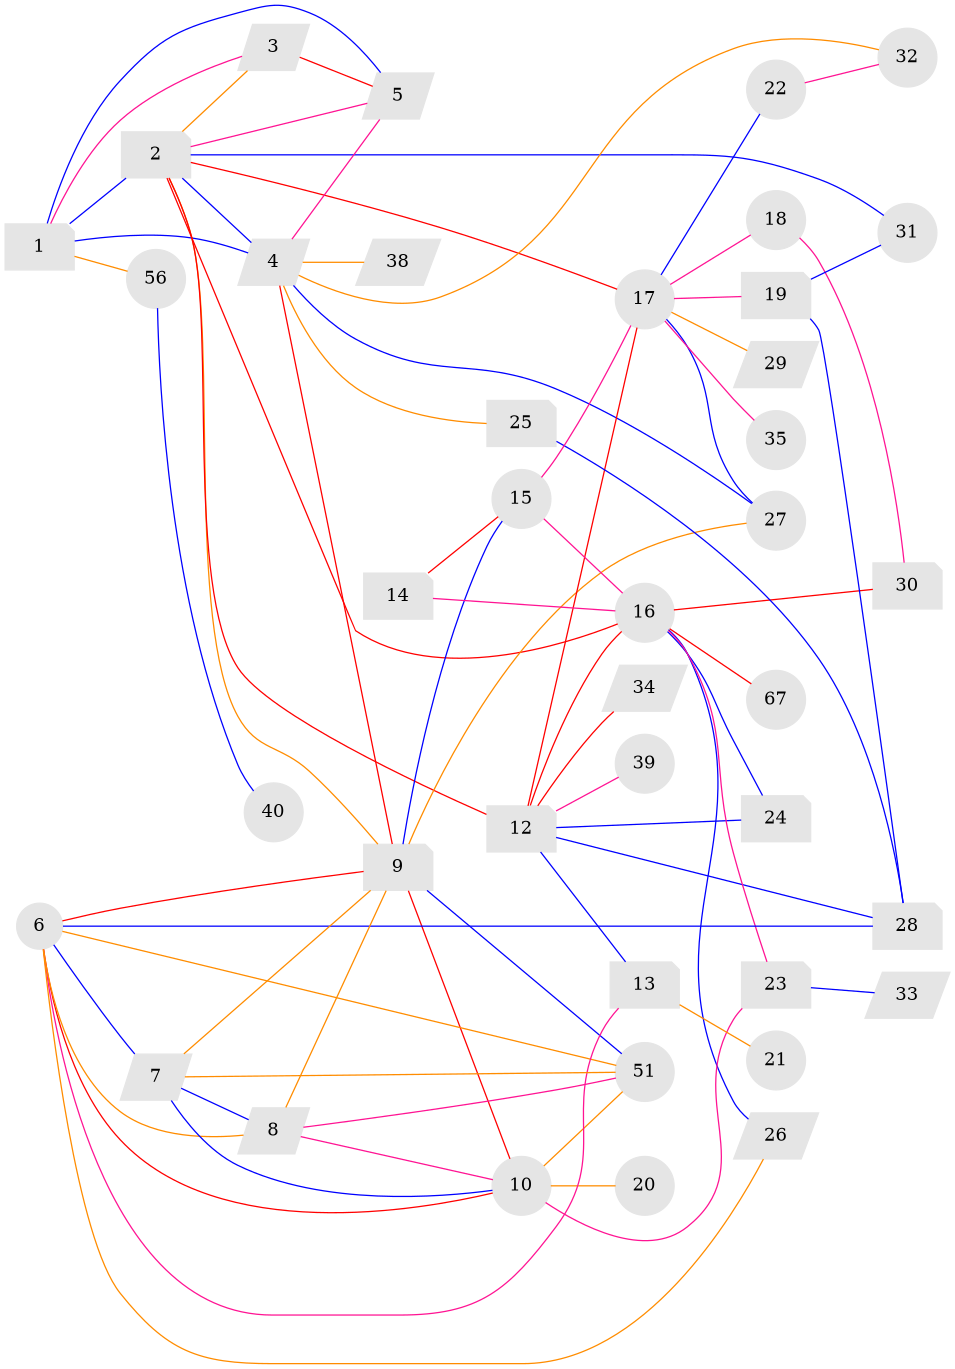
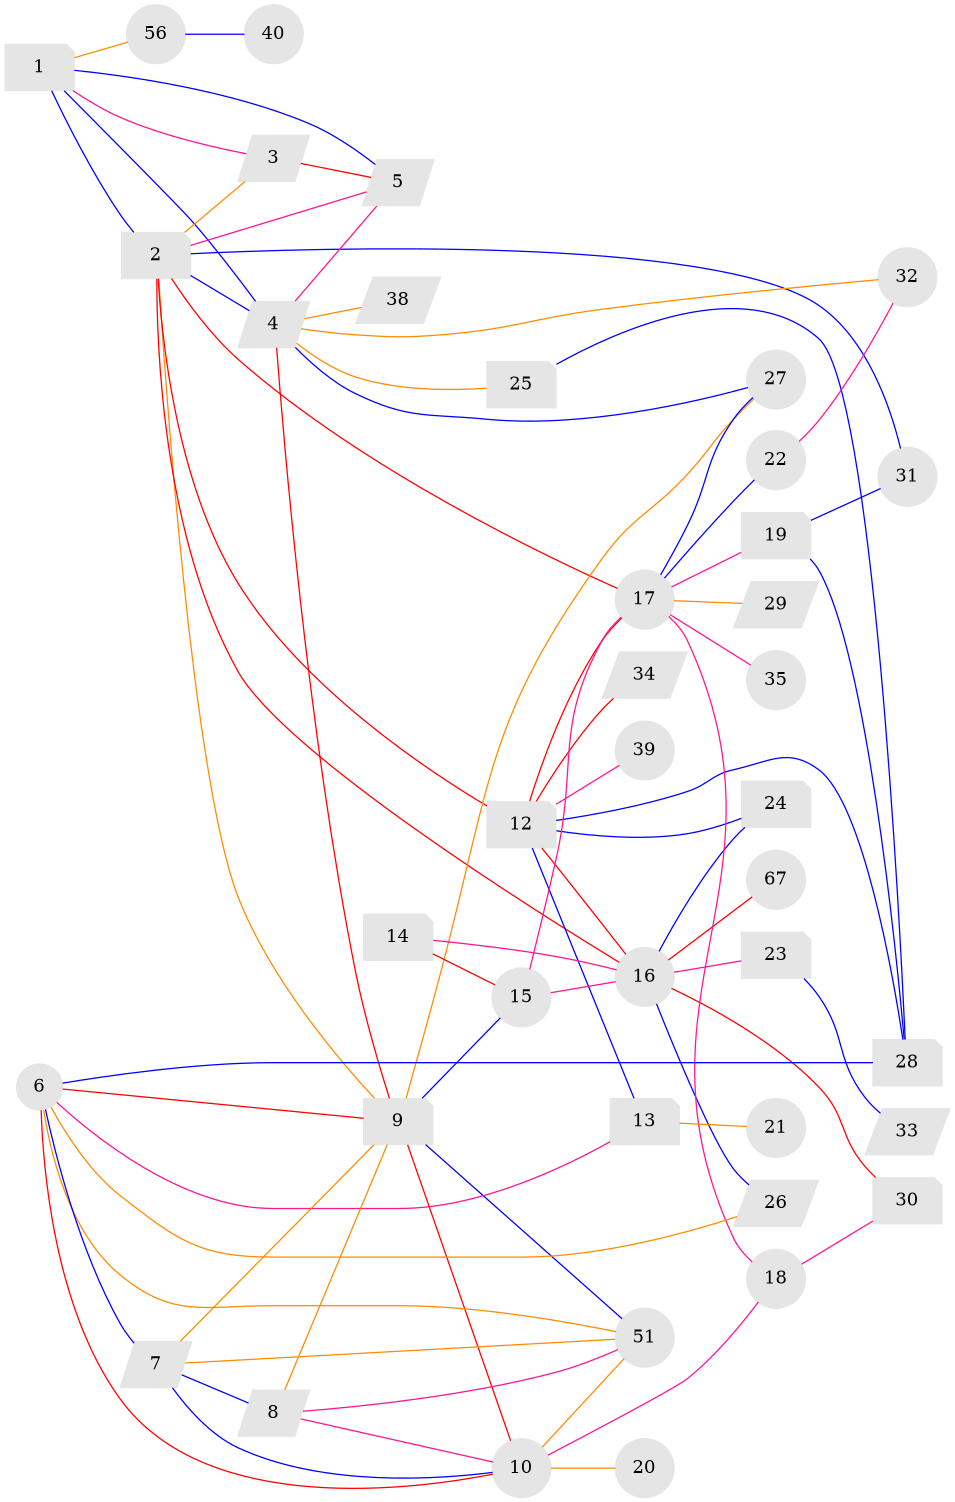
edge "6" -- "8": removed
edge "23" -- "10": now "18" -- "10"
